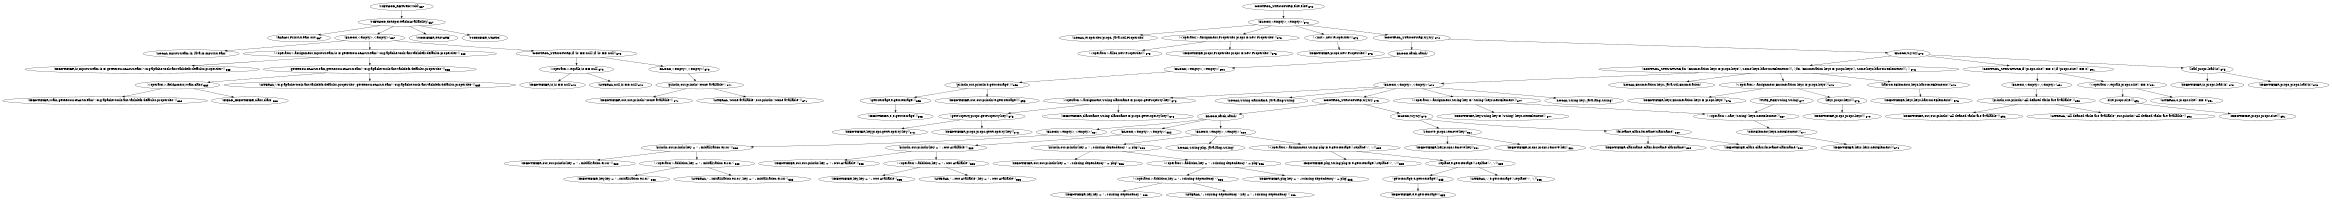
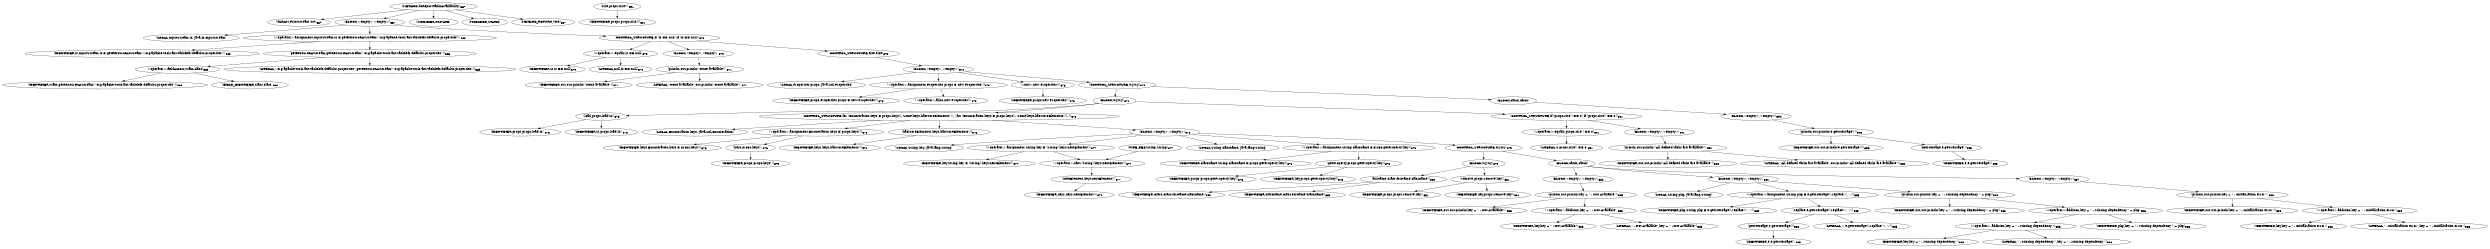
edge "(METHOD_RETURN,void)" -> "(METHOD,doReportTasksAvailability)": reversed
edge "(CONTROL_STRUCTURE,if (is == null),if (is == null))" -> "(CONTROL_STRUCTURE,else,else)": added
edge "(<operator>.equals,props.size() == 0)" -> "(size,props.size())": removed
node "(<operator>.cast,(String) keys.nextElement())": text "337" -> "377"
